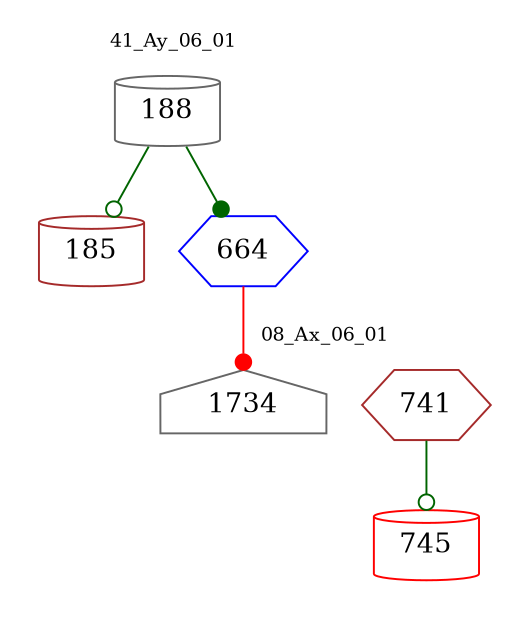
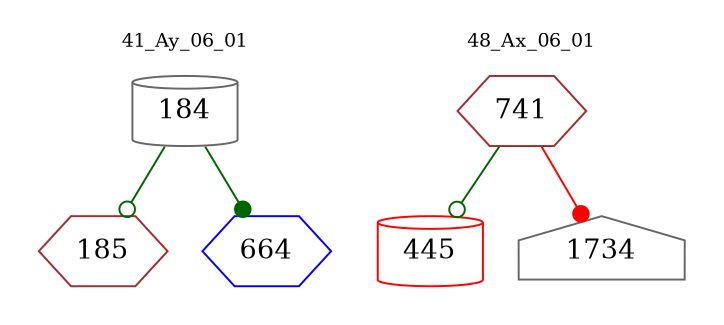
node "188": label "188" -> "184"
node "185": shape cylinder -> hexagon
edge "664" -> "1734": now "741" -> "1734"
cluster "08_Ax_06_01": label "08_Ax_06_01" -> "48_Ax_06_01"
node "745": label "745" -> "445"
